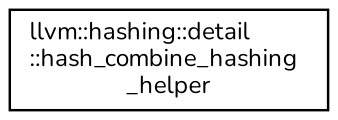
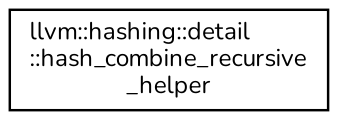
node "llvm::hashing::detail ::hash_combine_hashing _helper": label "llvm::hashing::detail ::hash_combine_hashing _helper" -> "llvm::hashing::detail ::hash_combine_recursive _helper"
